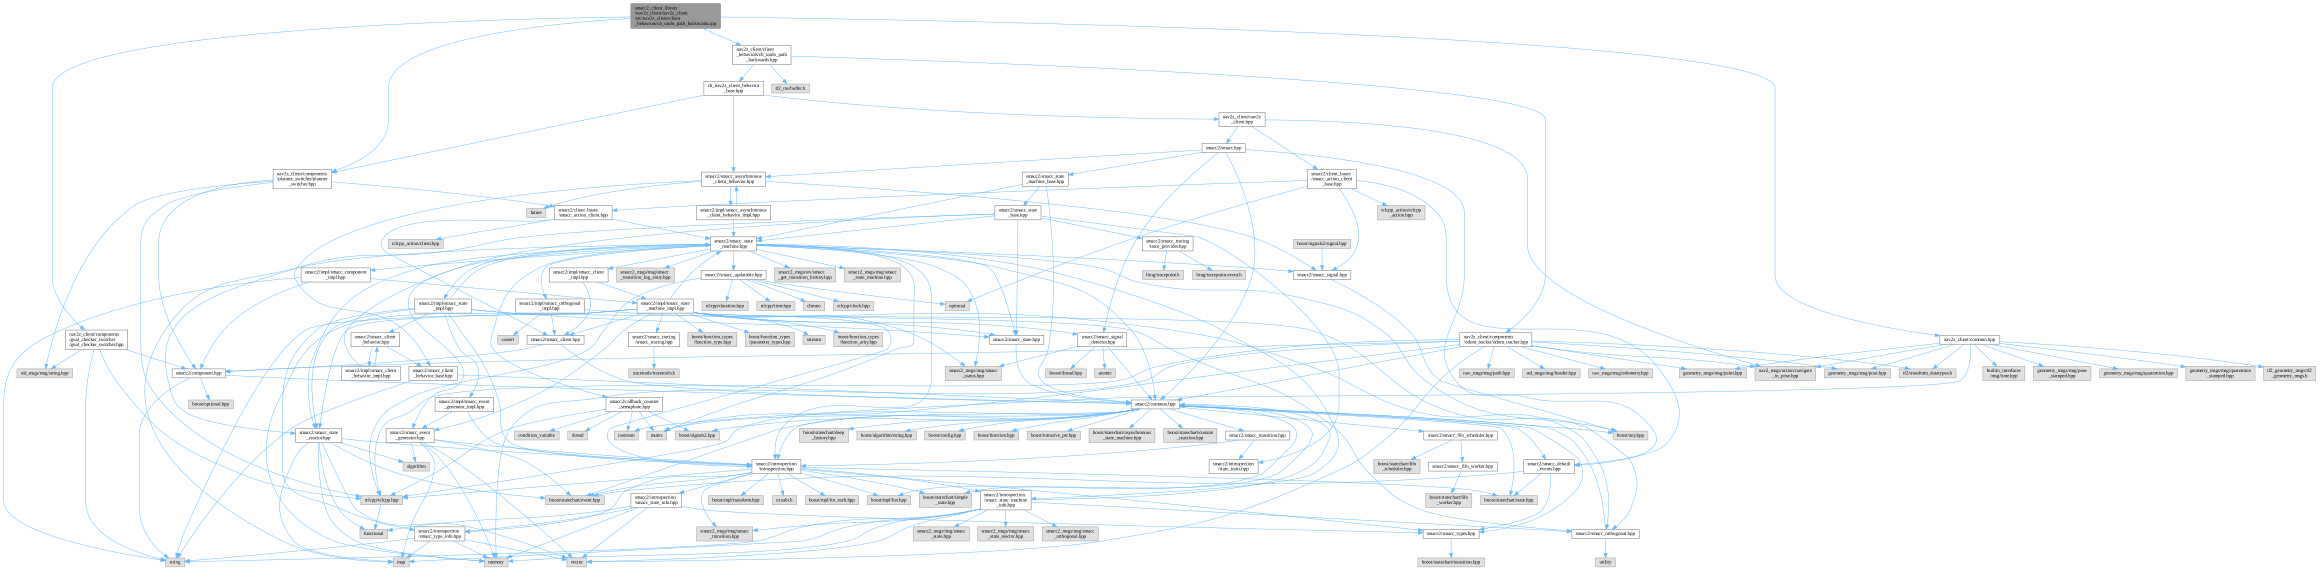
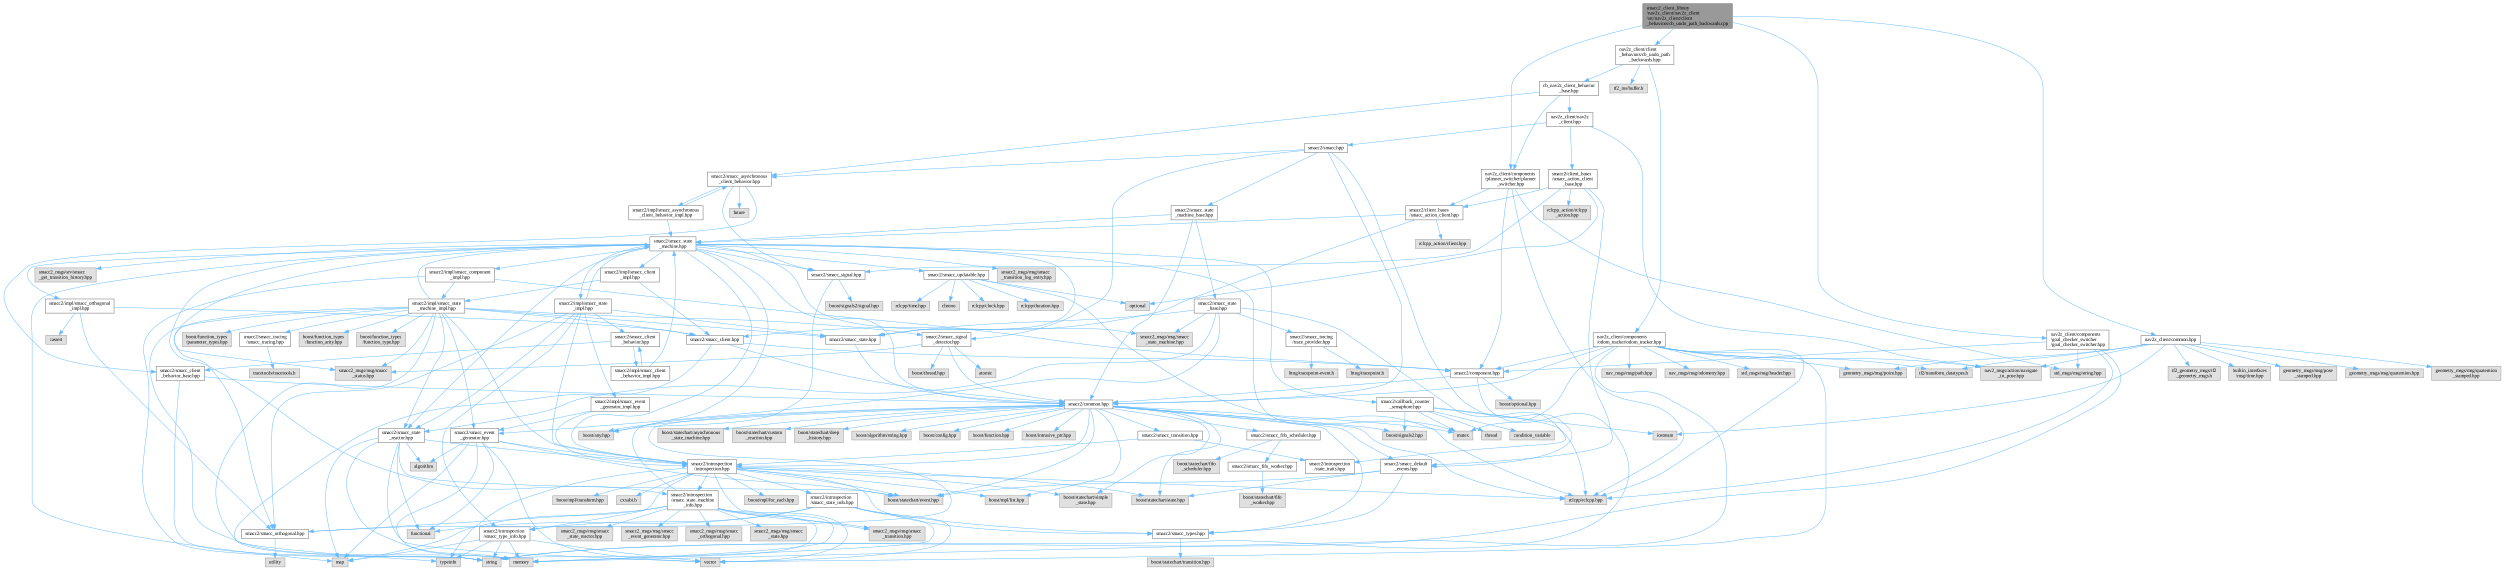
edge "smacc2/smacc_state _base.hpp" -> "smacc2/smacc_state _machine.hpp": now "smacc2/smacc_state _base.hpp" -> "smacc2_msgs/msg/smacc _state_machine.hpp"
edge "boost/signals2/signal.hpp" -> "smacc2/smacc_signal.hpp": reversed
node "sstream": removed
node "geometry_msgs/msg/pose.hpp": removed
edge "rclcpp/rclcpp.hpp" -> "functional": now "smacc2/smacc_event _generator.hpp" -> "functional"
node "smacc2_msgs/msg/smacc _event_generator.hpp": added
node "typeinfo": added
